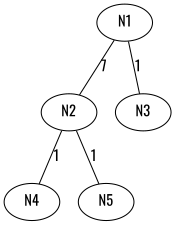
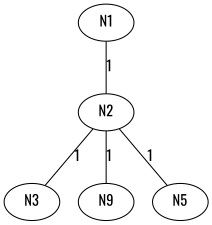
edge "N1" -- "N2": label "7" -> "1"
edge "N1" -- "N3": now "N2" -- "N3"
node "N4": label "N4" -> "N9"
